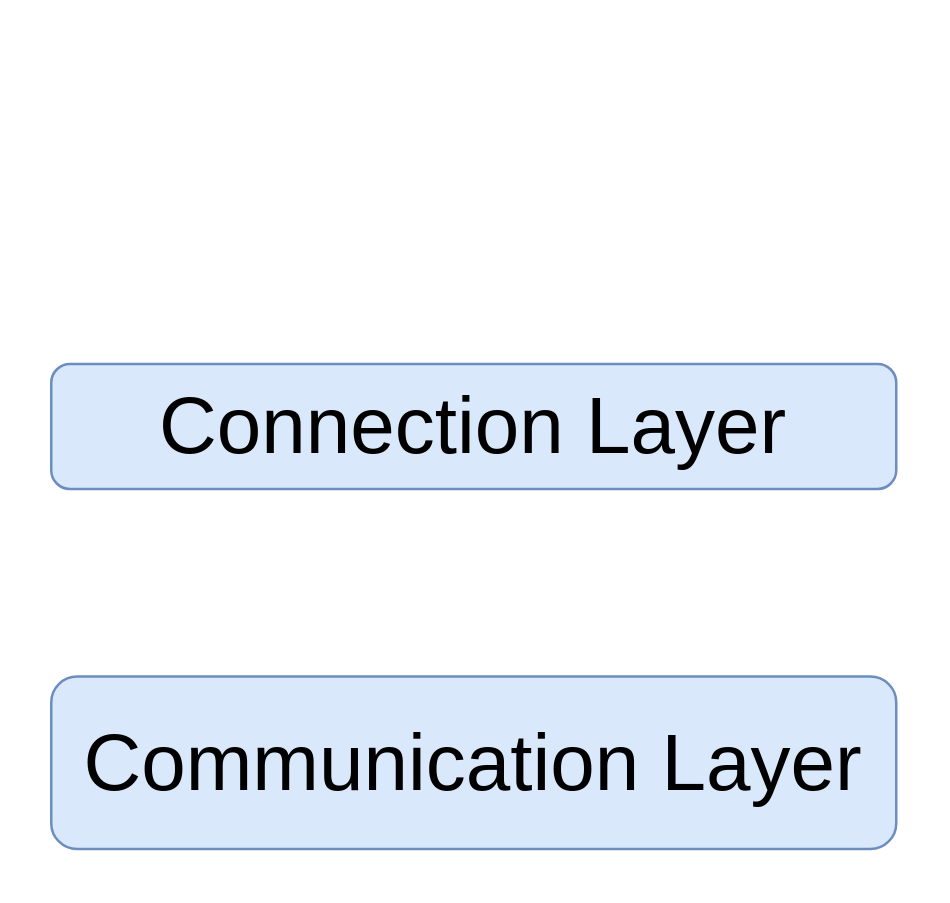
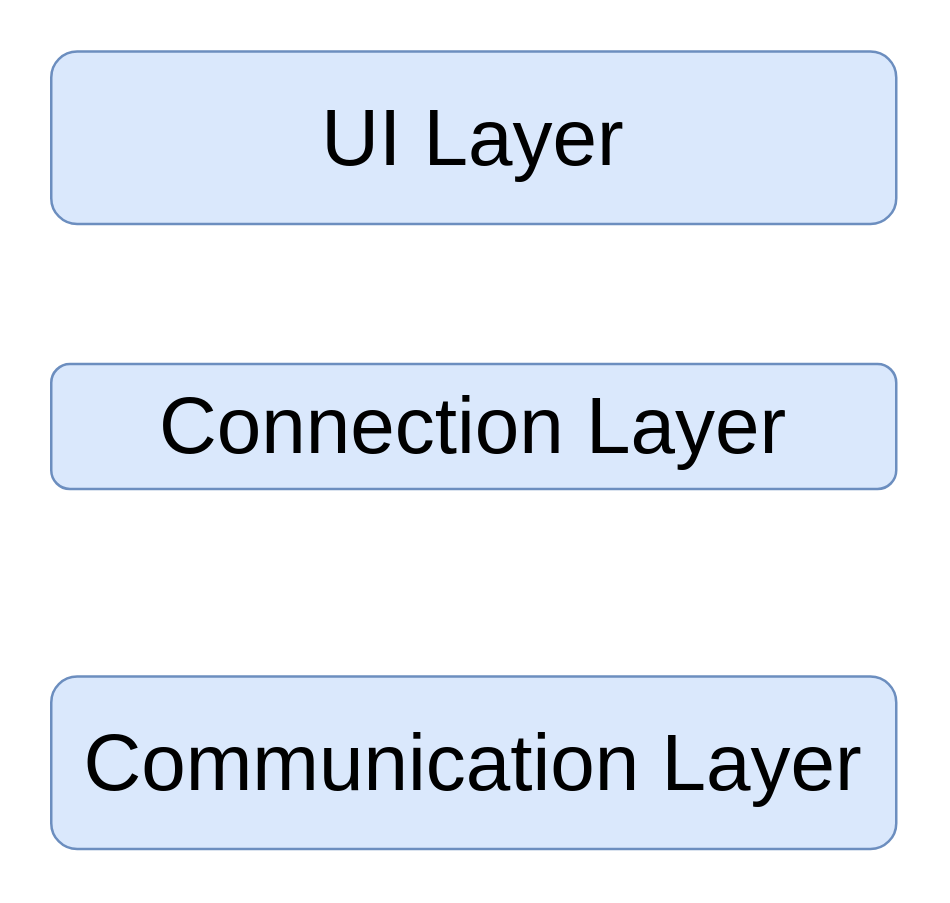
node "UI Layer": added
